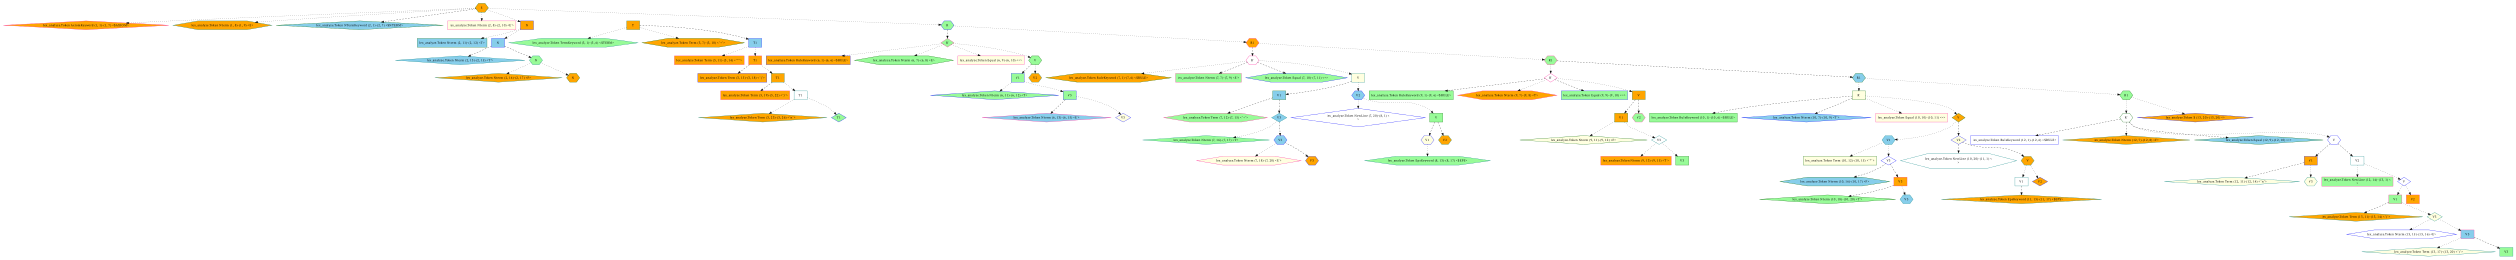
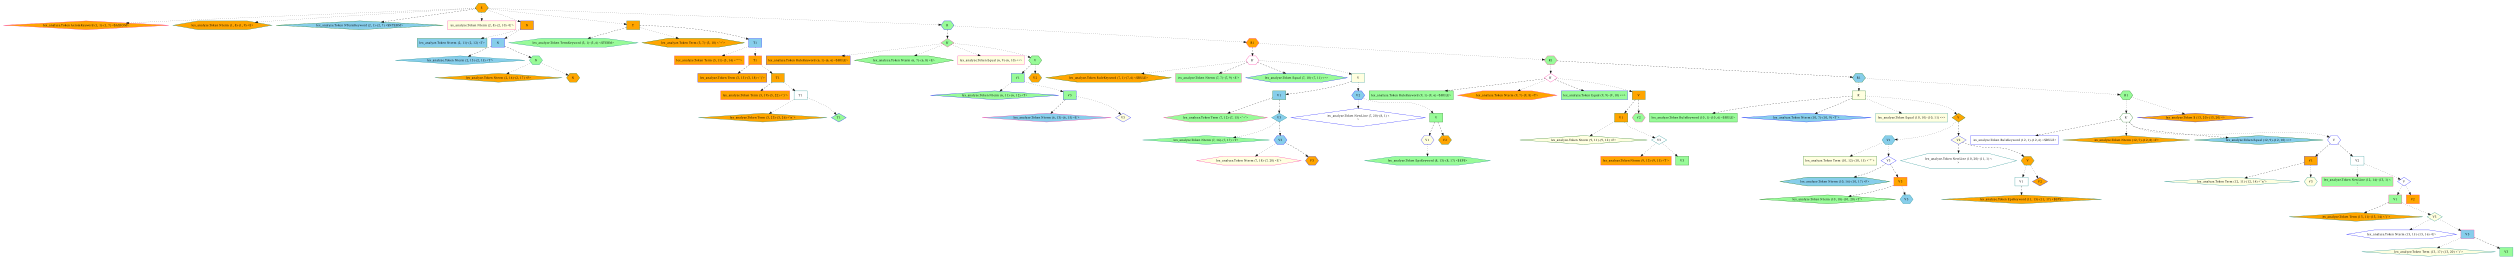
edge "S" -> "T": added
edge "T" -> "lex_analyze.Token TermKeyword (3, 1)-(3, 6) <$TERM>": style dotted -> dashed
node "lex_analyze.Token Equal (10, 10)-(10, 11) <=>": color deeppink -> teal
